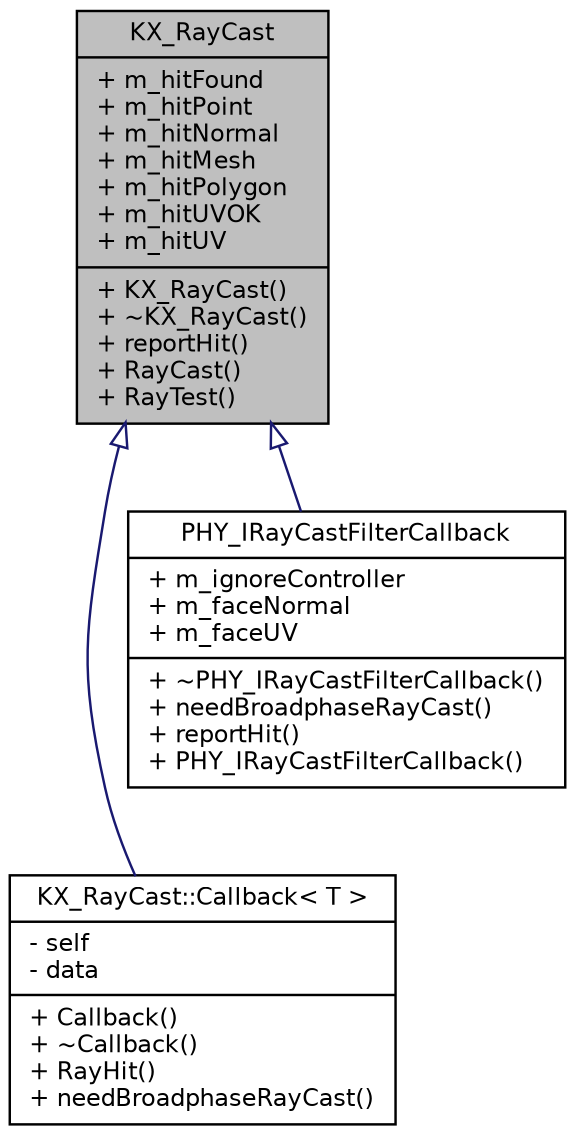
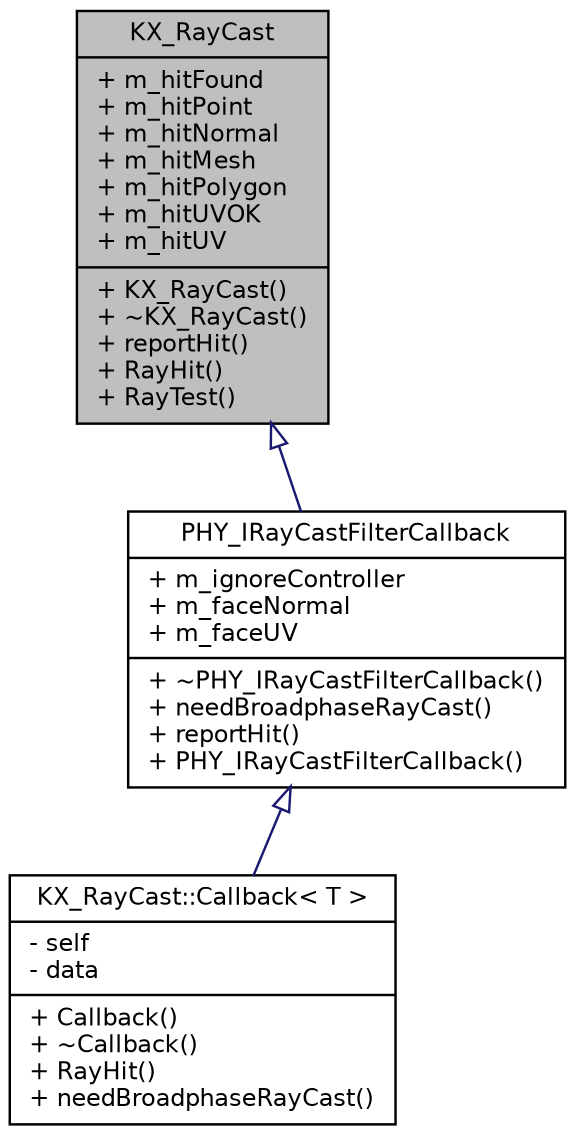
node "KX_RayCast": text "+ RayCast()" -> "+ RayHit()"
edge "KX_RayCast::Callback< T >" -> "KX_RayCast": now "KX_RayCast::Callback< T >" -> "PHY_IRayCastFilterCallback"
